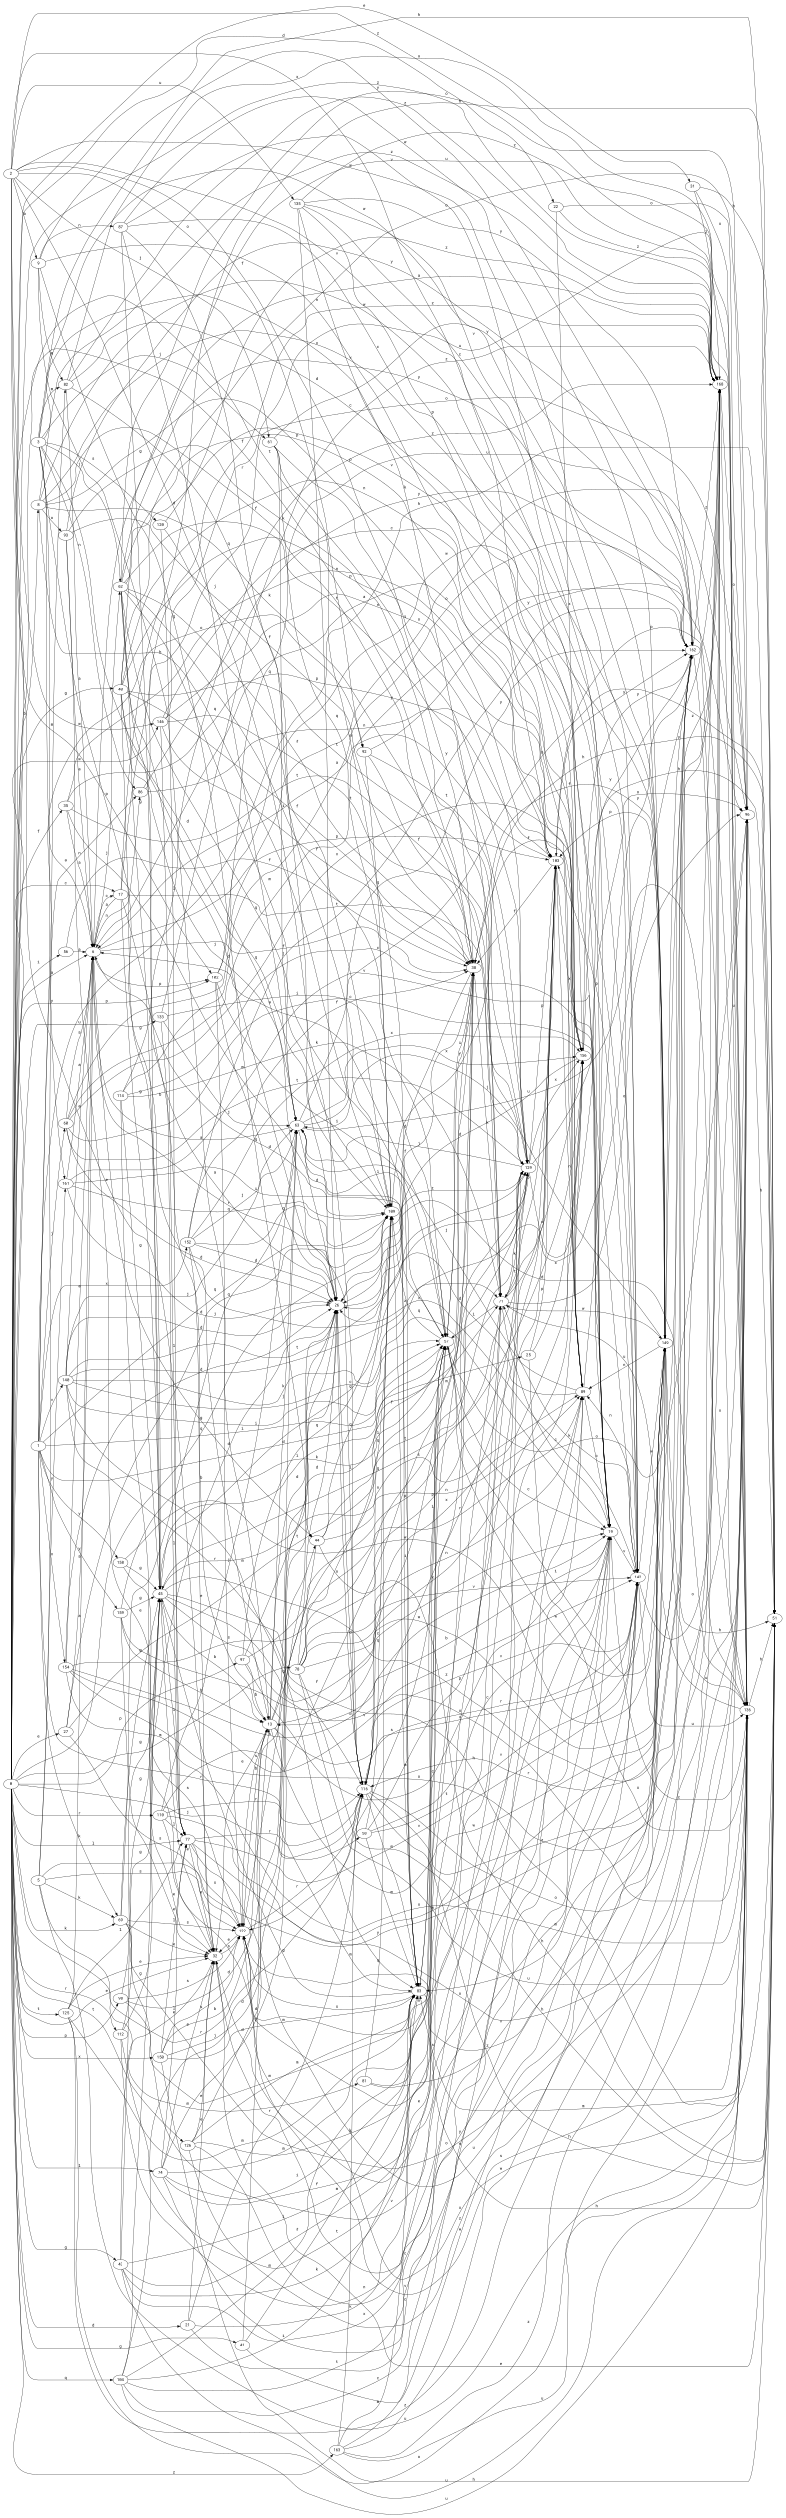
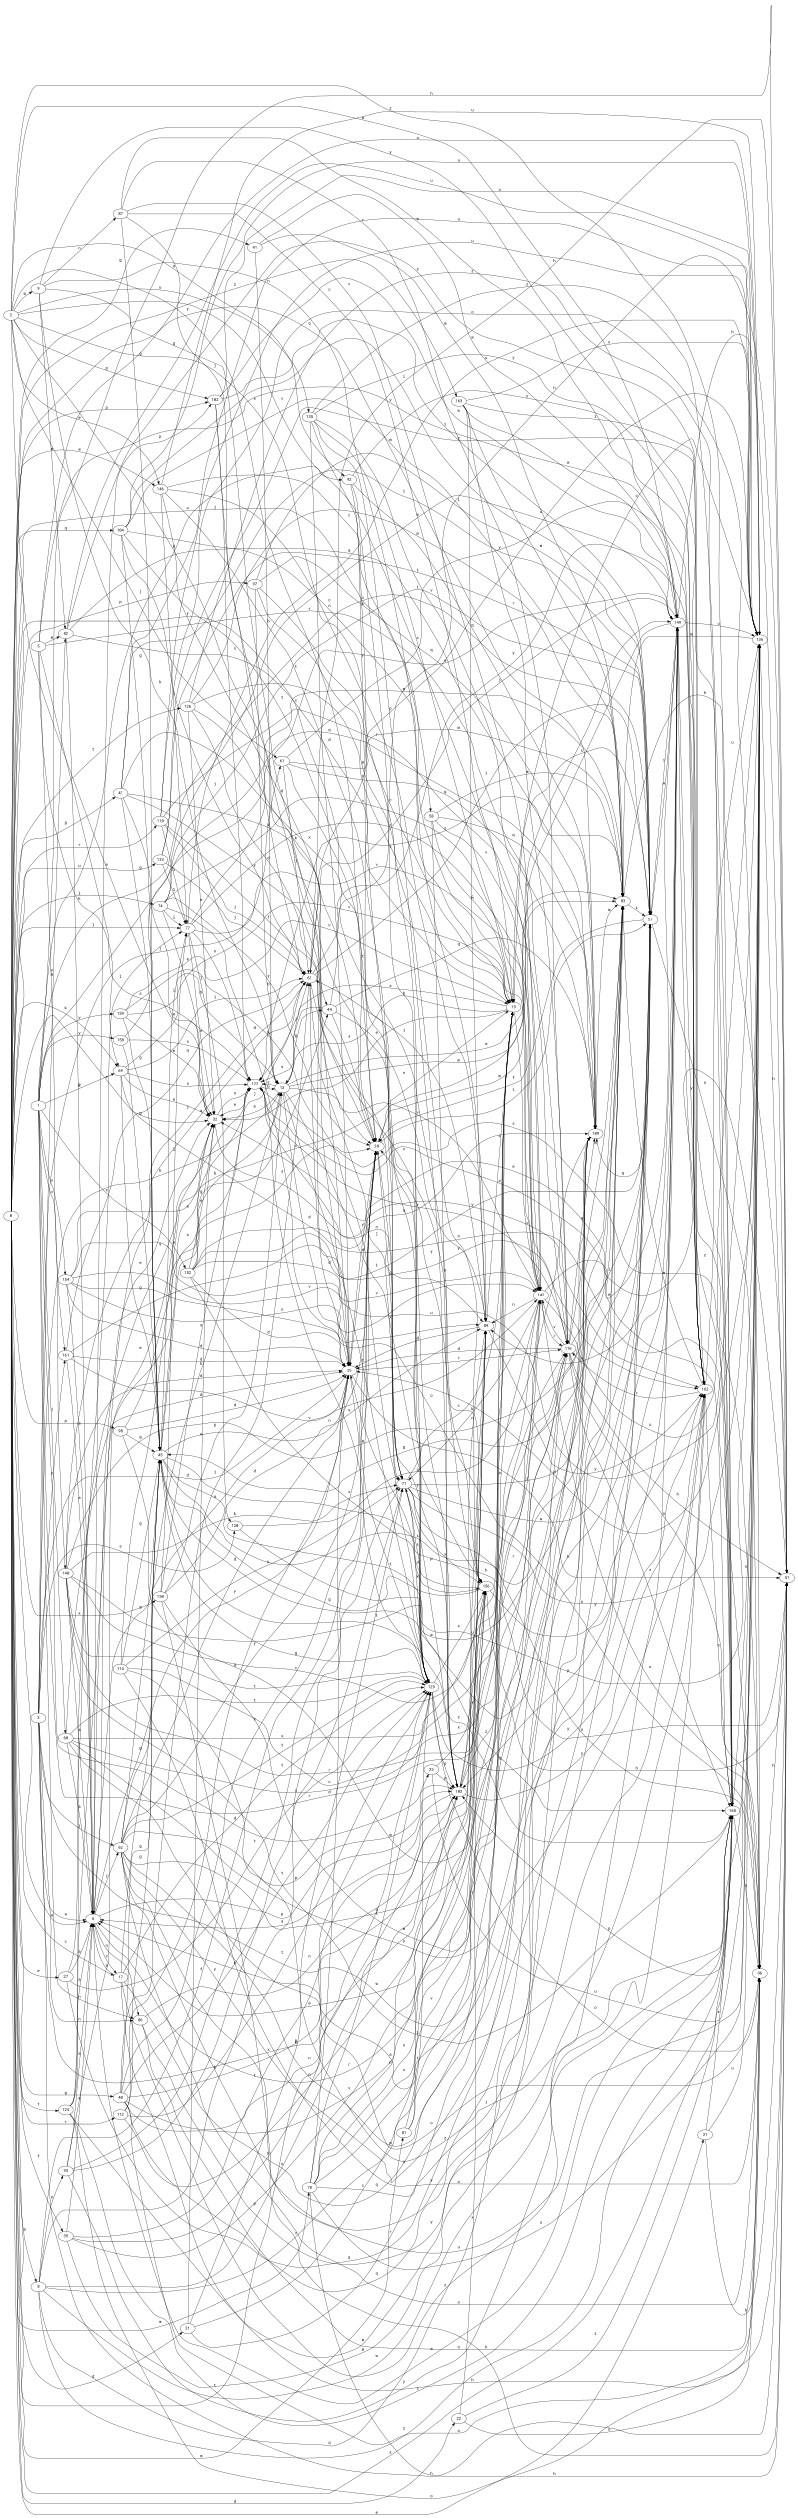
edge "109" -> "51": now "26" -> "51"
node "56": removed
edge "120" -> "77": reversed
edge "161" -> "109": now "161" -> "63"
edge "136" -> "71": reversed
